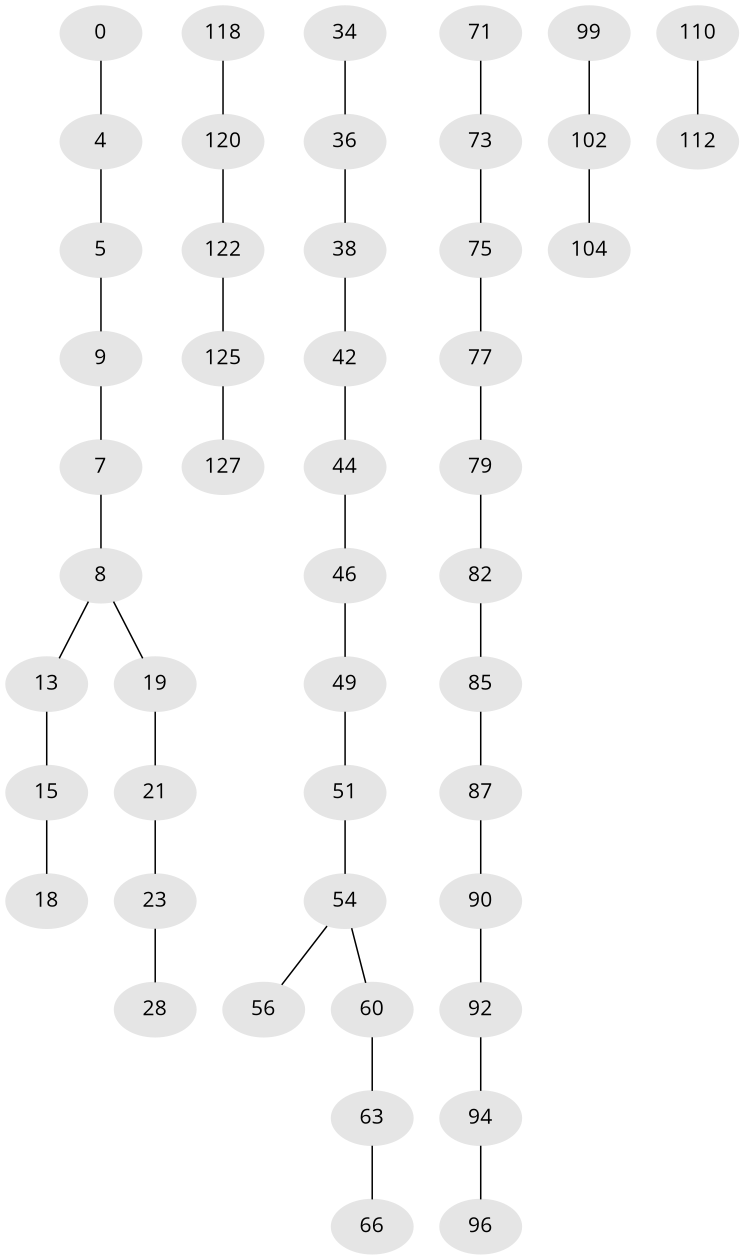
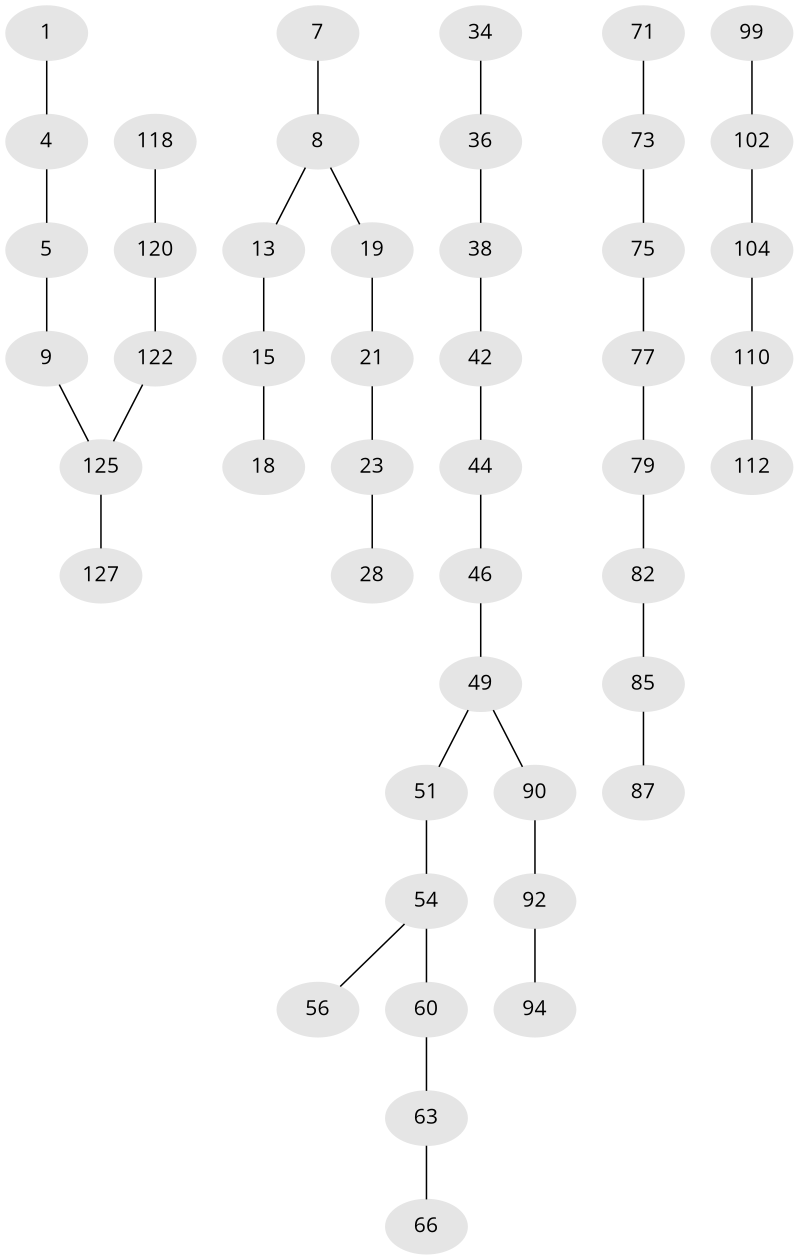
node "0": label "0" -> "1"
edge "104" -- "110": added
edge "9" -- "7": now "9" -- "125"
edge "87" -- "90": now "49" -- "90"
node "96": removed
